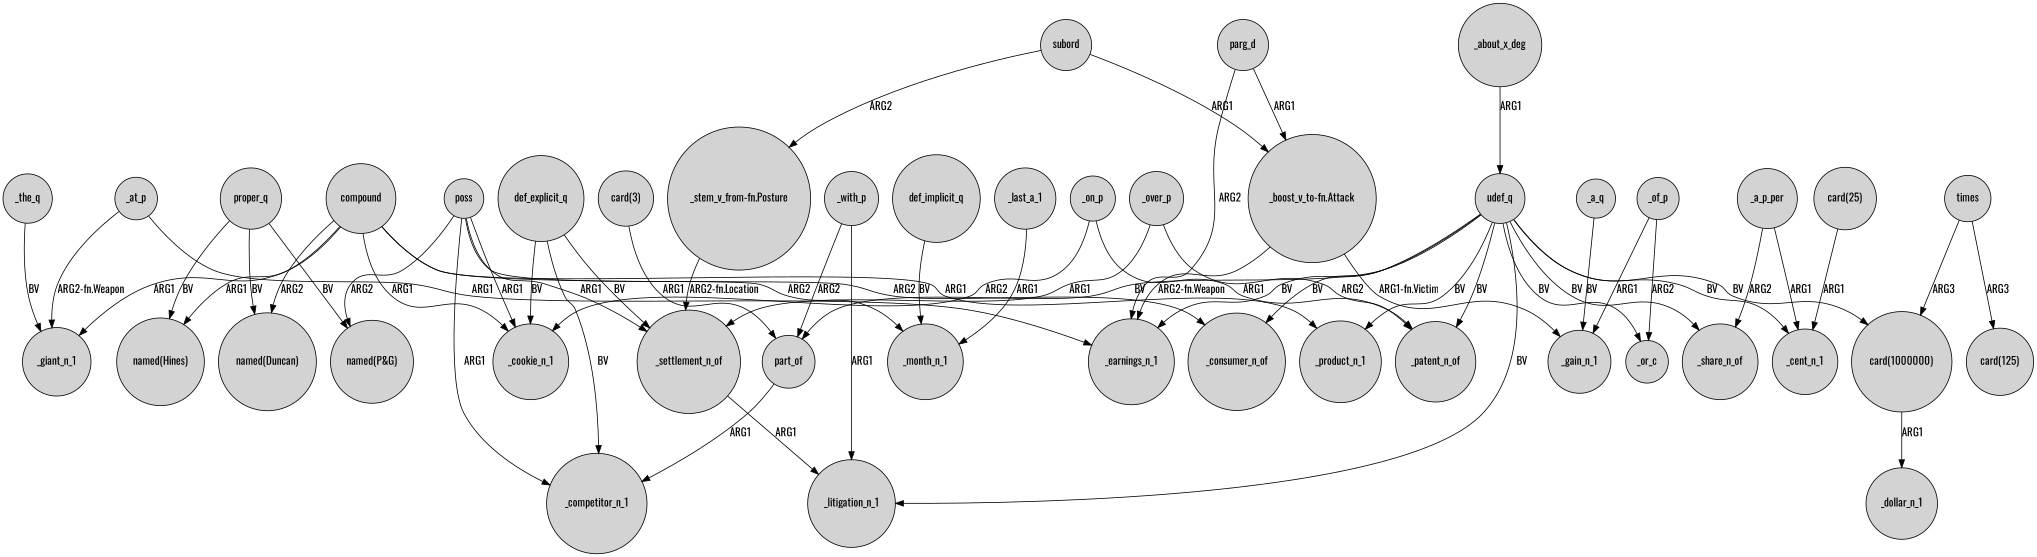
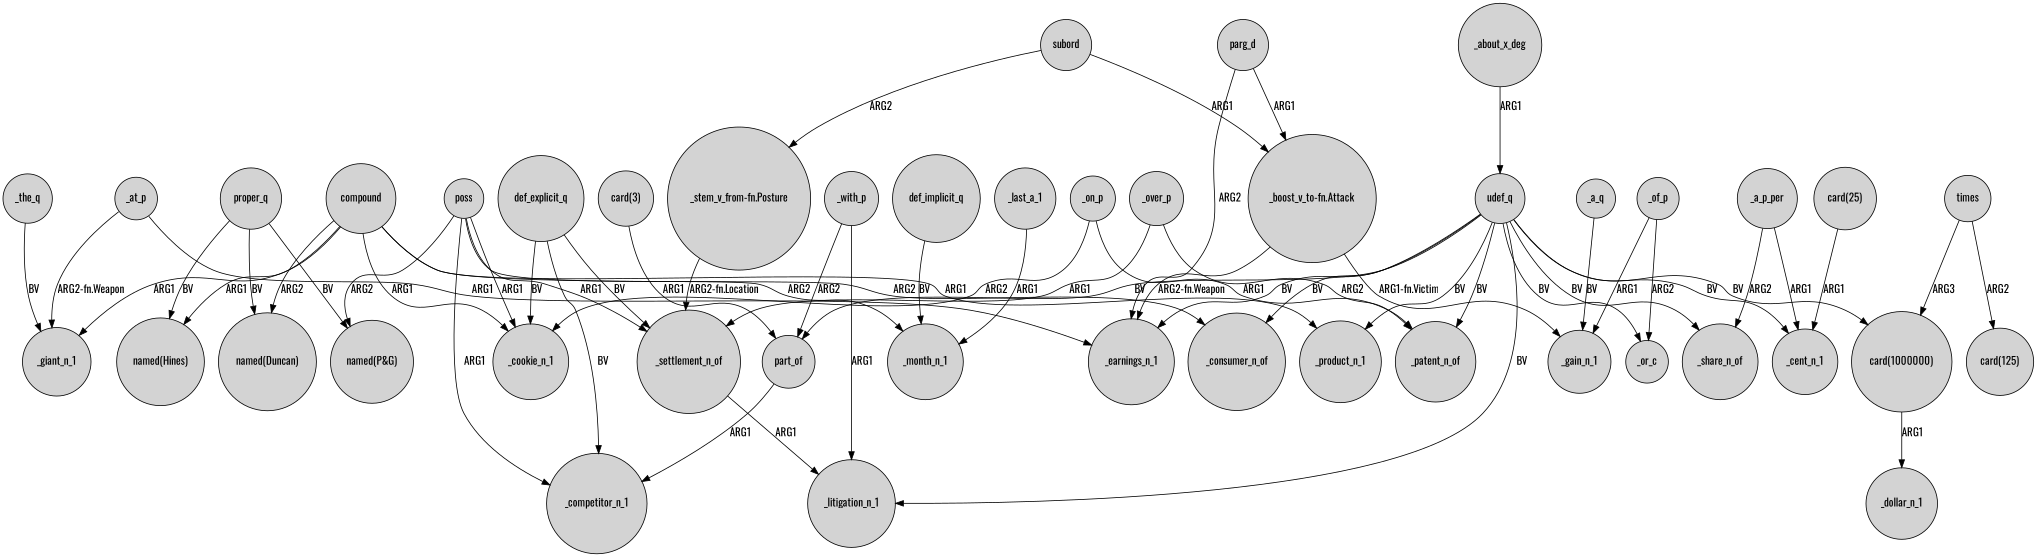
edge "times" -> "card(125)": label "ARG3" -> "ARG2"
